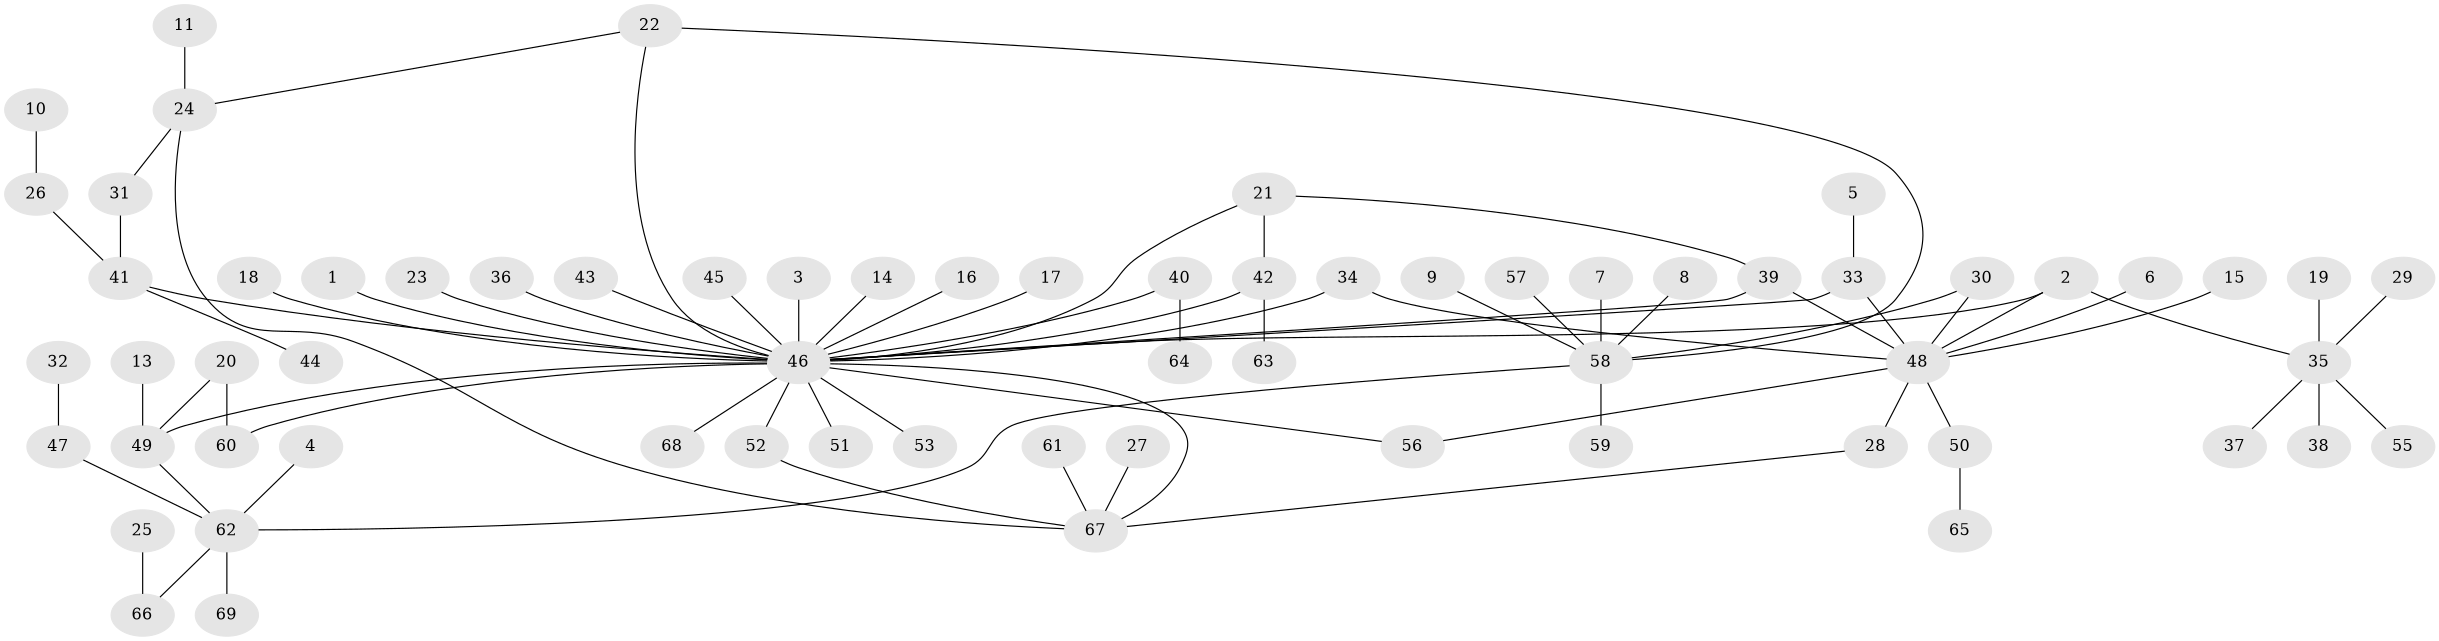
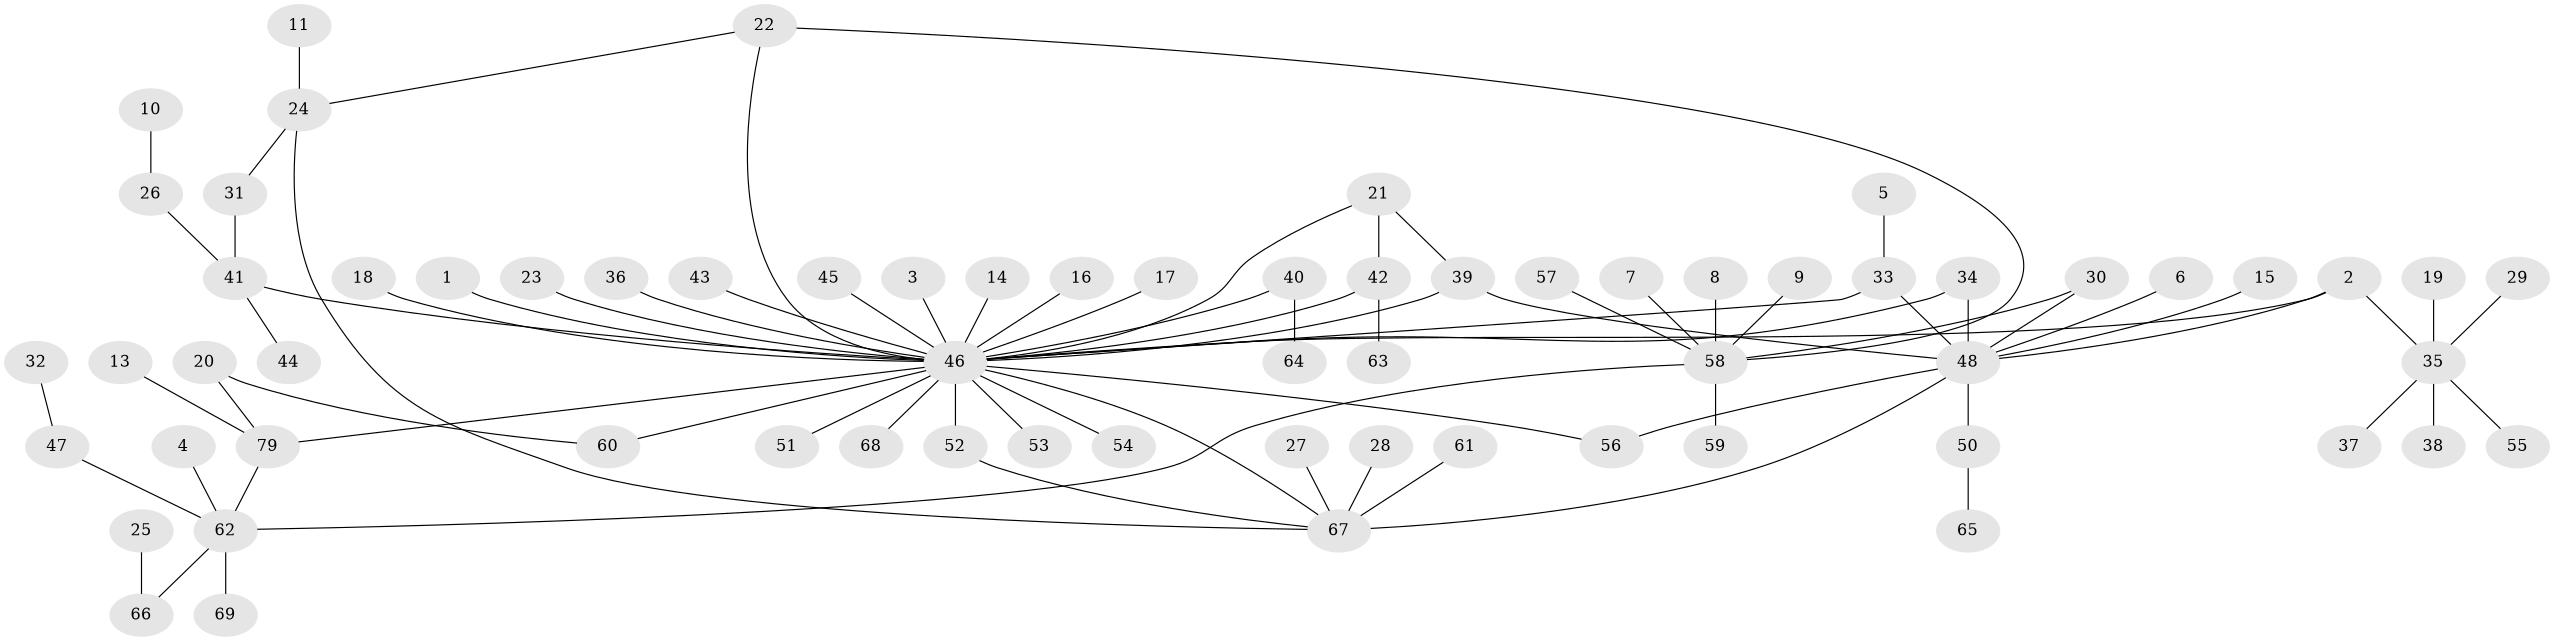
edge "48" -- "28": now "48" -- "67"
node "49": label "49" -> "79"
node "54": added
